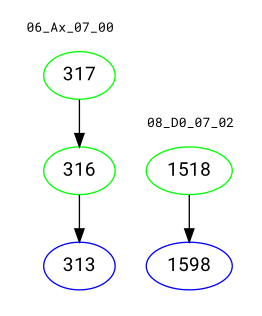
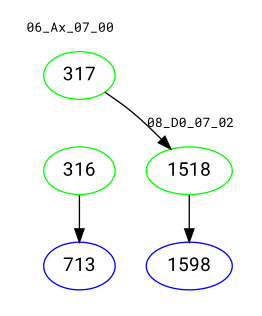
edge "317" -> "316": now "317" -> "1518"
node "313": label "313" -> "713"
